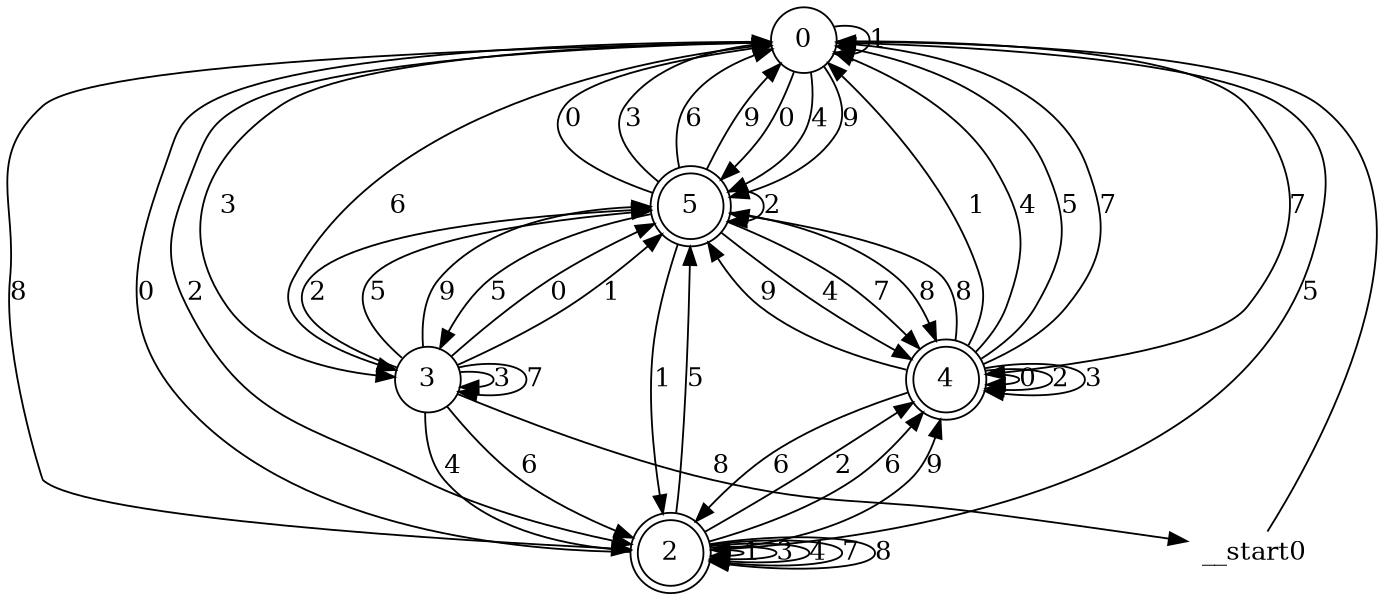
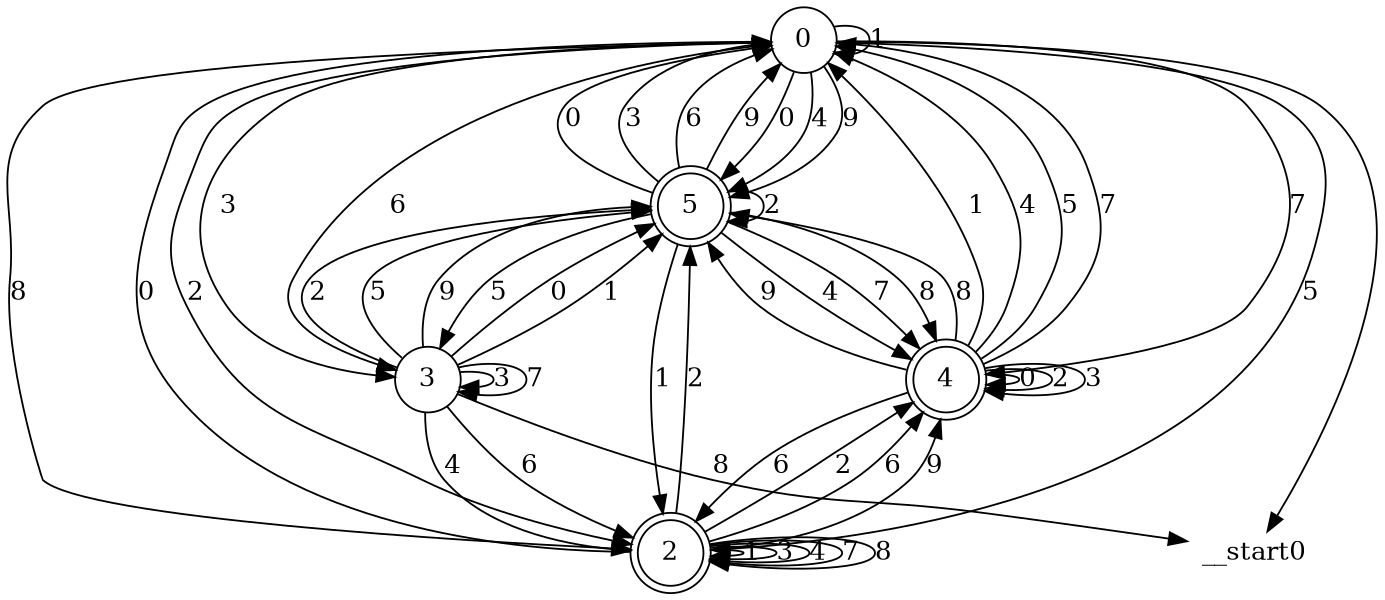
edge "__start0" -> "0": reversed
edge "2" -> "5": label "5" -> "2"
